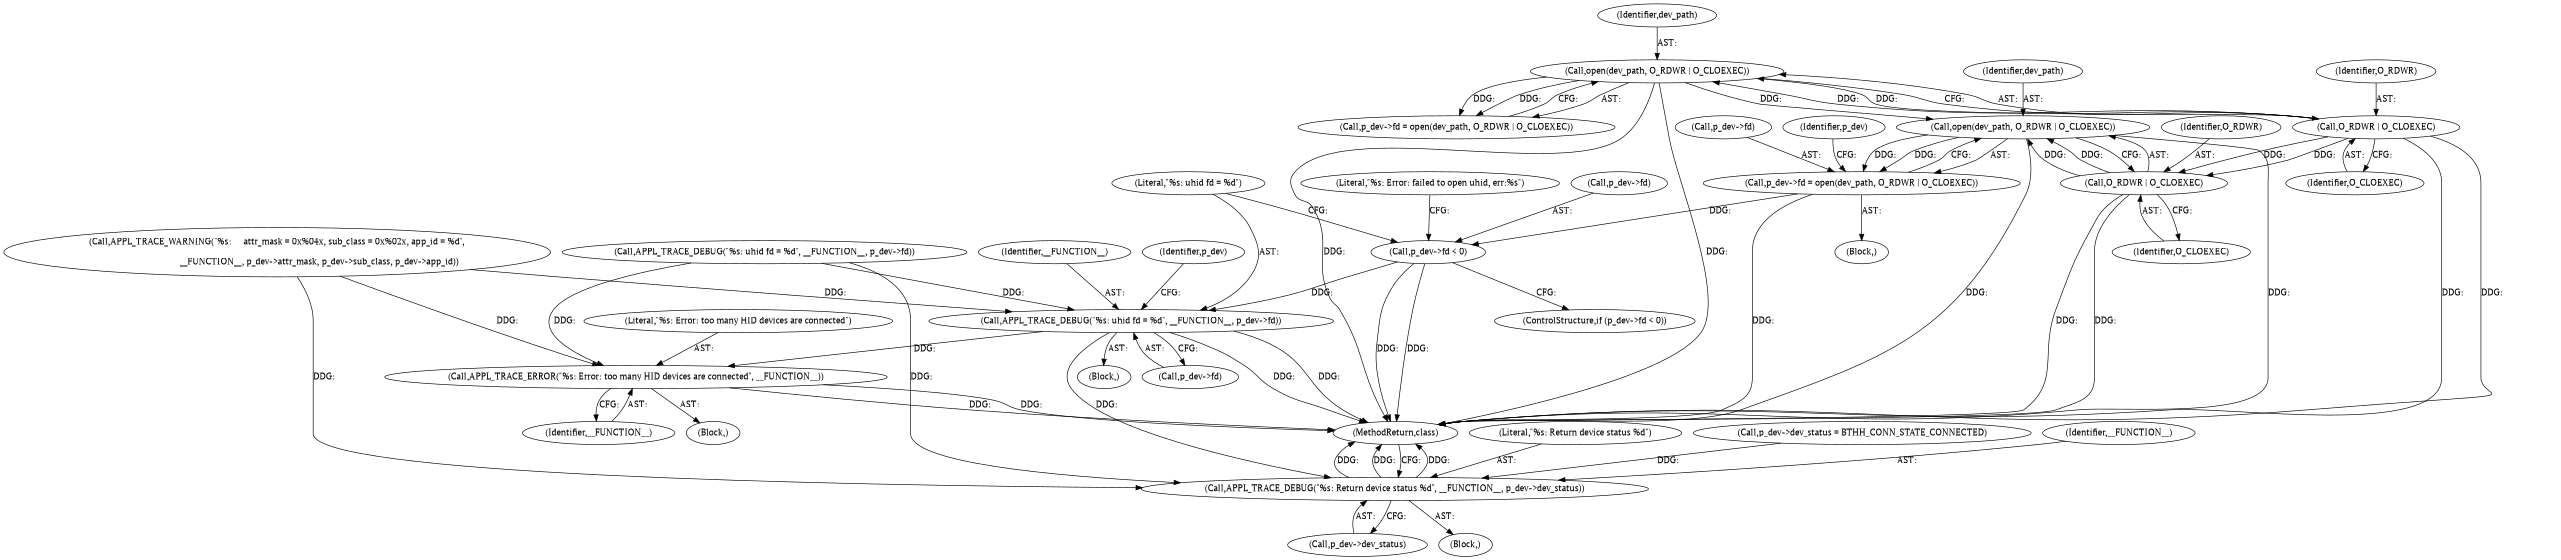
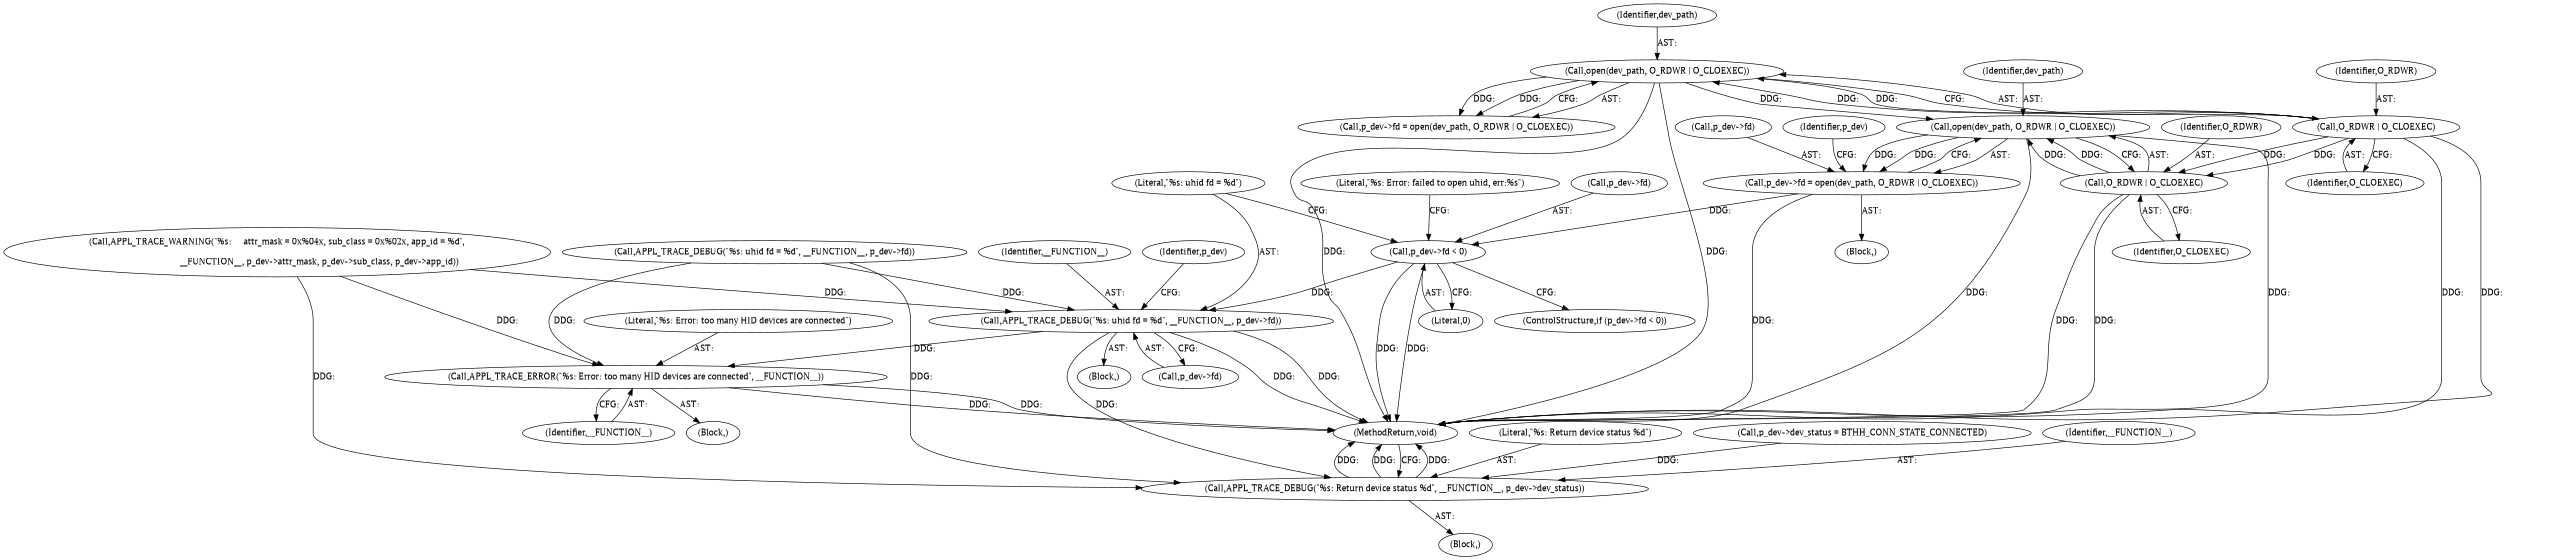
node "(Literal,0)": added
node "(MethodReturn,class)": label "(MethodReturn,class)" -> "(MethodReturn,void)"
node "(Call,p_dev->dev_status)": removed
